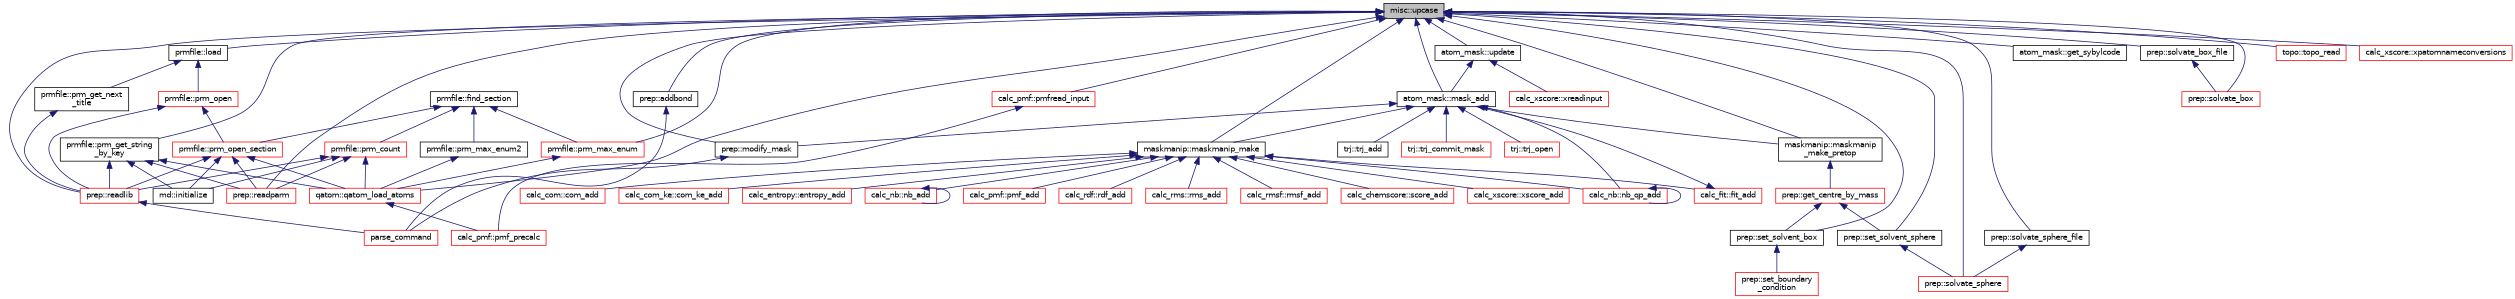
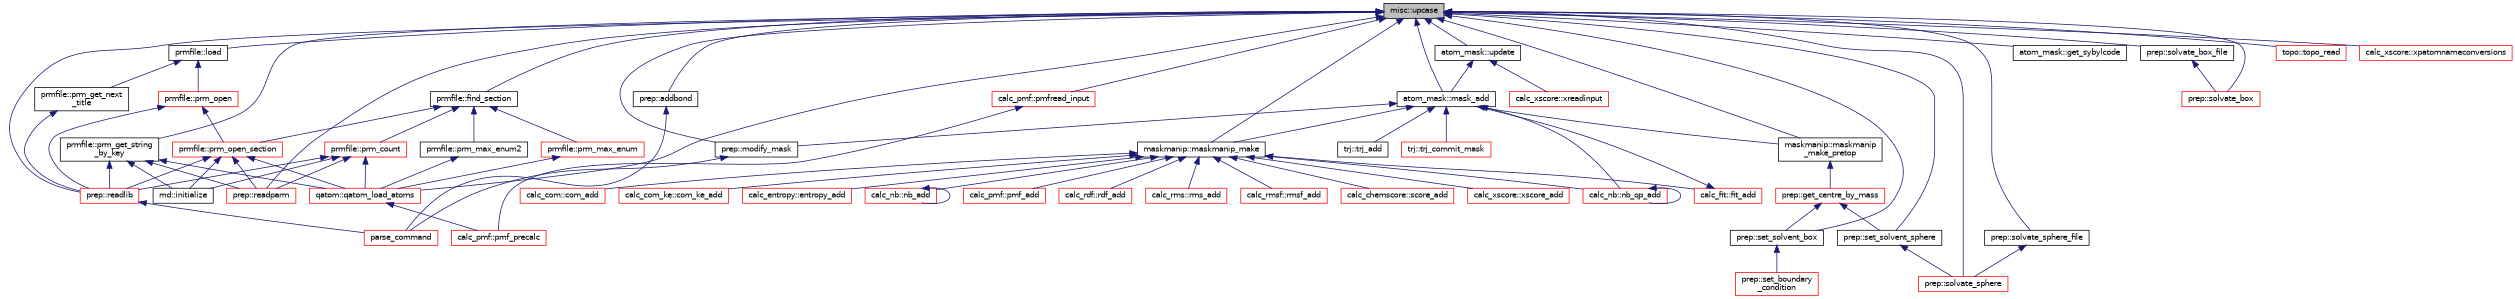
edge "prmfile::prm_max_enum" -> "misc::upcase": now "prmfile::find_section" -> "misc::upcase"
node "trj::trj_open": removed
